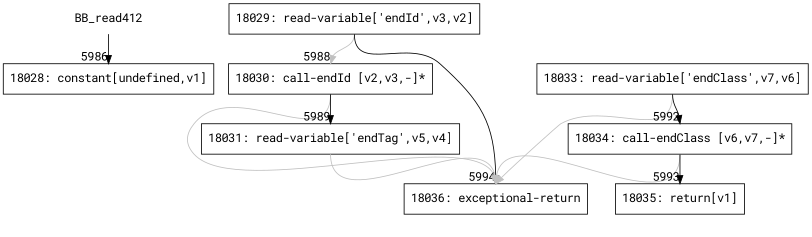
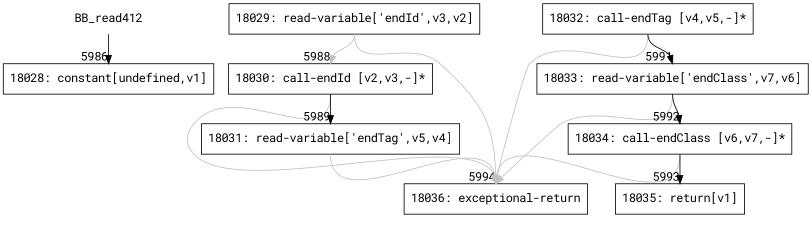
node "18032: call-endTag [v4,v5,-]*": added
edge "18029: read-variable['endId',v3,v2]" -> "18036: exceptional-return": color black -> gray
